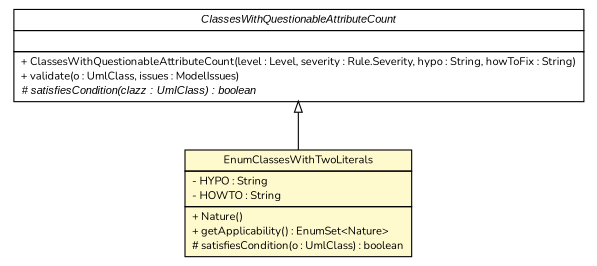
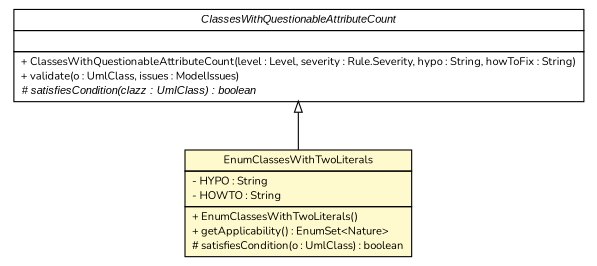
node "EnumClassesWithTwoLiterals": text "+ Nature()" -> "+ EnumClassesWithTwoLiterals()"
